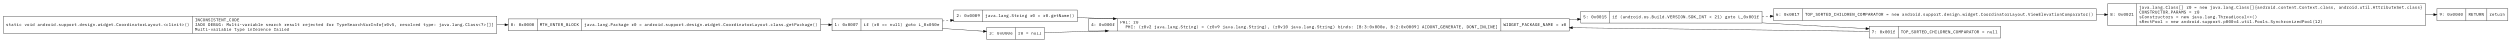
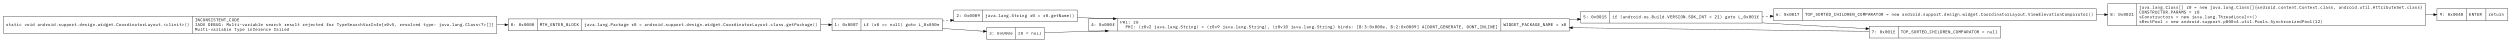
node "9: 0x0040": text "RETURN" -> "ENTER"
